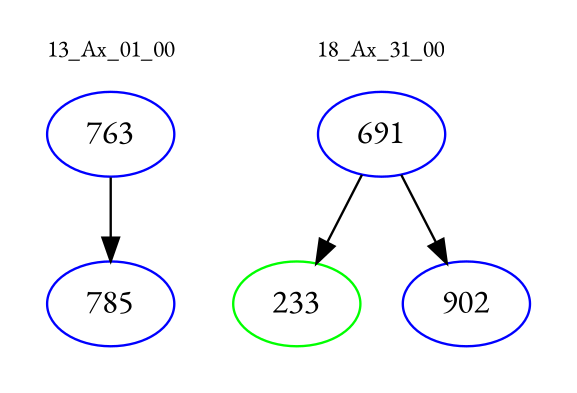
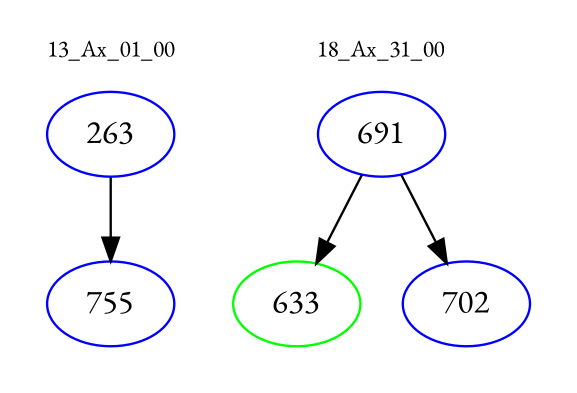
node "763": label "763" -> "263"
node "785": label "785" -> "755"
node "233": label "233" -> "633"
node "902": label "902" -> "702"
